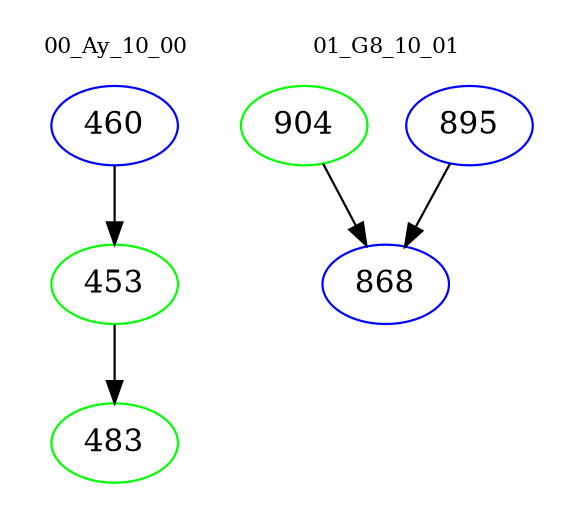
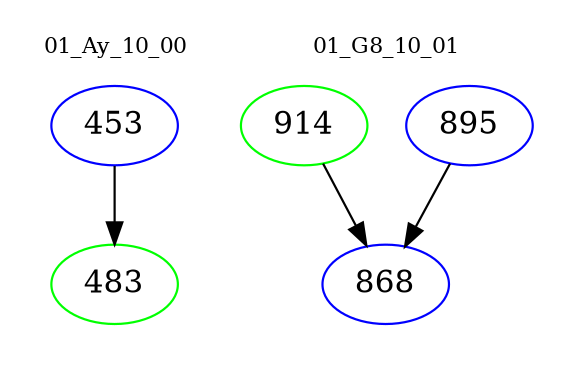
cluster "00_Ay_10_00": label "00_Ay_10_00" -> "01_Ay_10_00"
node "460": removed
node "904": label "904" -> "914"
node "453": color green -> blue
